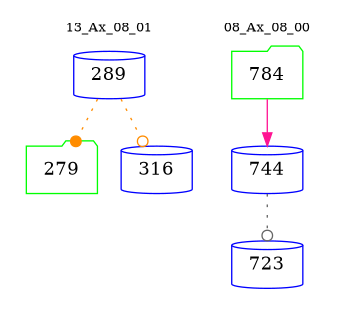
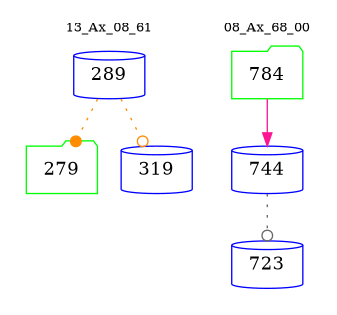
cluster "13_Ax_08_01": label "13_Ax_08_01" -> "13_Ax_08_61"
cluster "08_Ax_08_00": label "08_Ax_08_00" -> "08_Ax_68_00"
node "316": label "316" -> "319"
